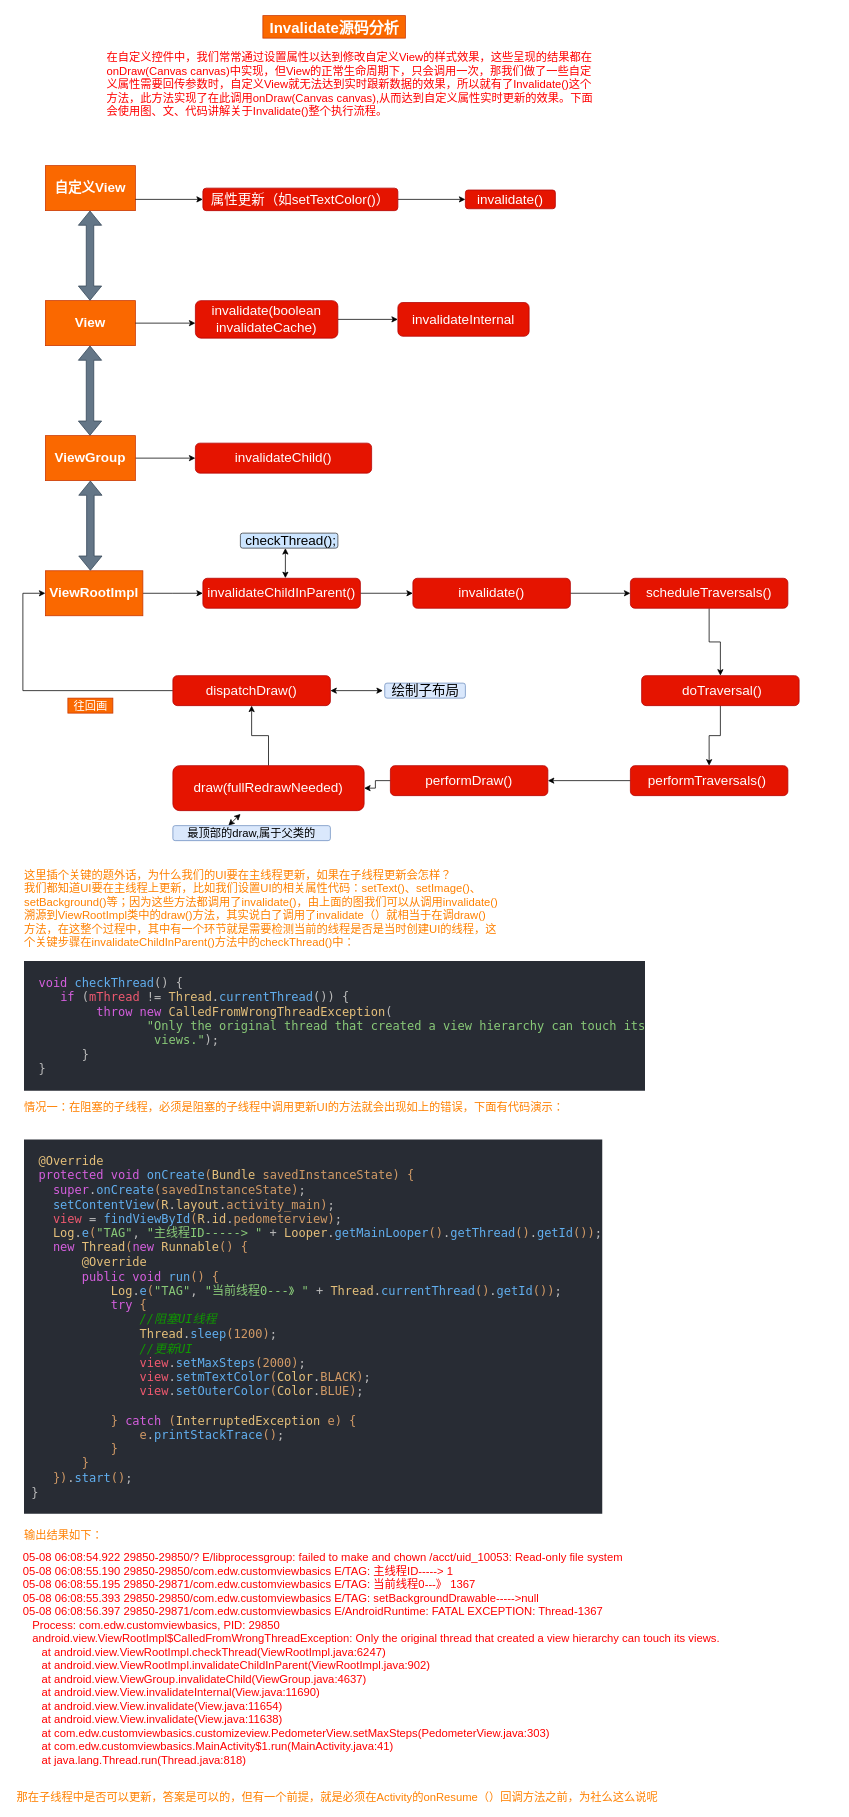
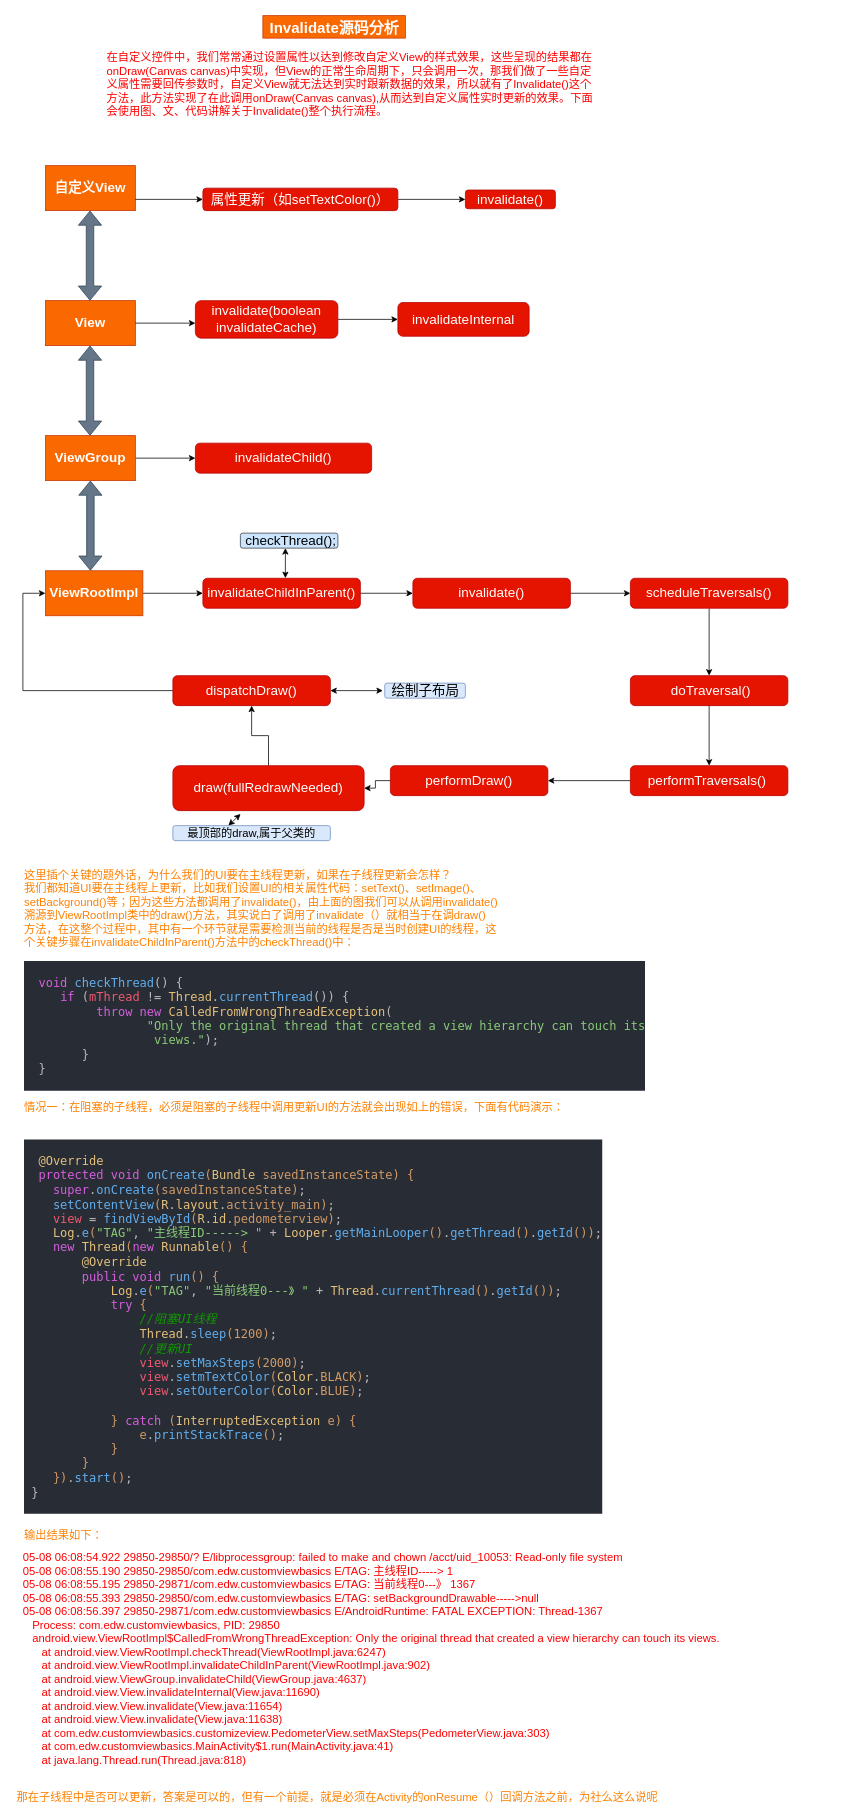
node "doTraversal()": moved (720, 690) -> (709, 690)
node "往回画": removed
